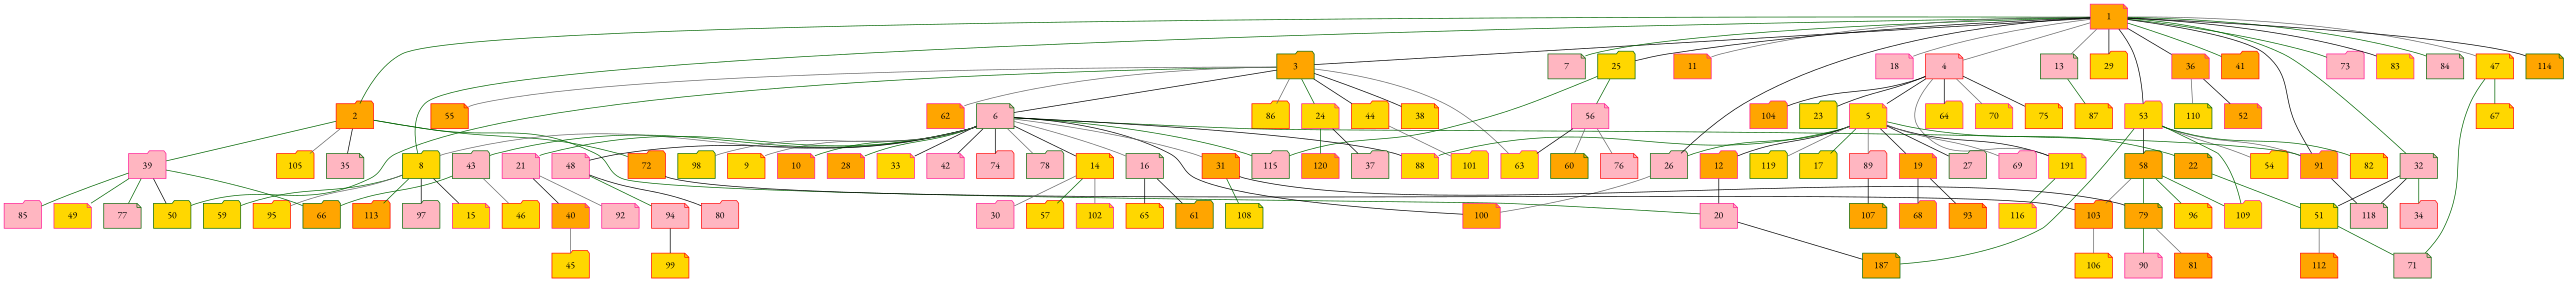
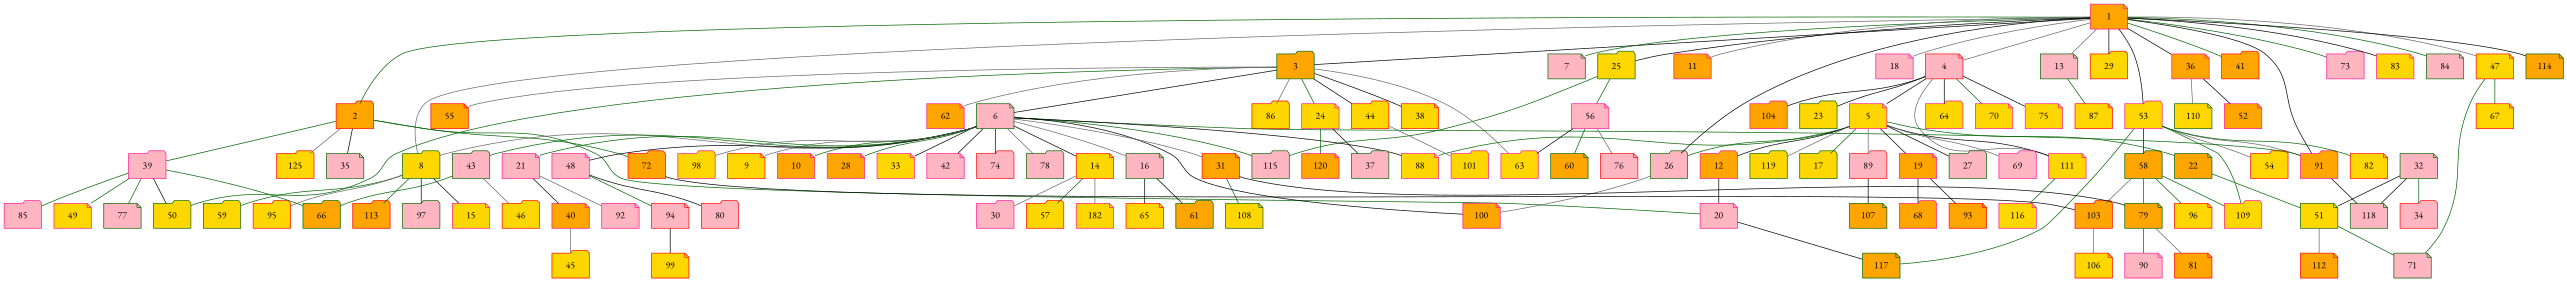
edge "1" -- "8": color darkgreen -> gray40
edge "1" -- "32": removed
edge "4" -- "70": color gray40 -> darkgreen
node "75": color red -> deeppink
edge "56" -- "60": color gray40 -> darkgreen
node "105": label "105" -> "125"
node "98": color darkgreen -> deeppink
node "191": label "191" -> "111"
node "102": label "102" -> "182"
node "187": label "187" -> "117"
